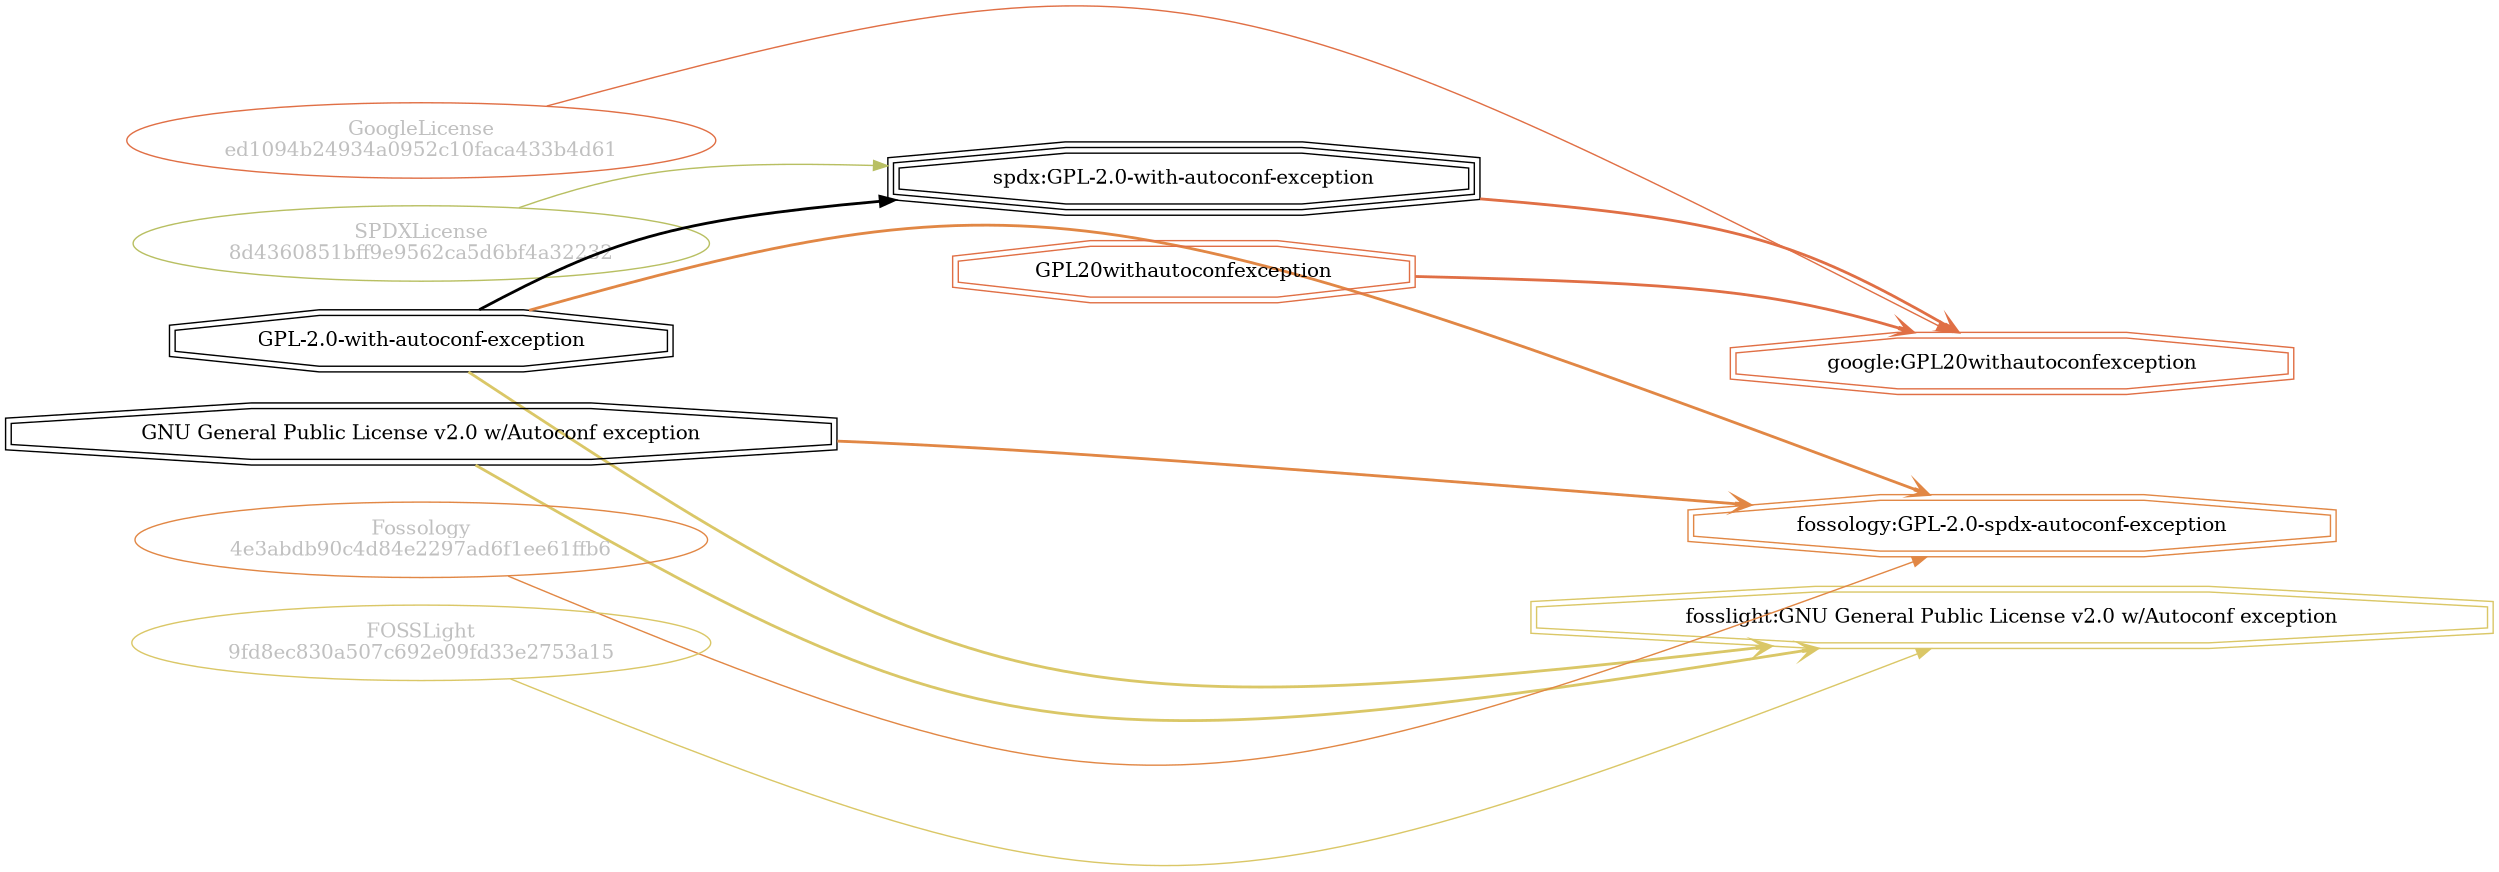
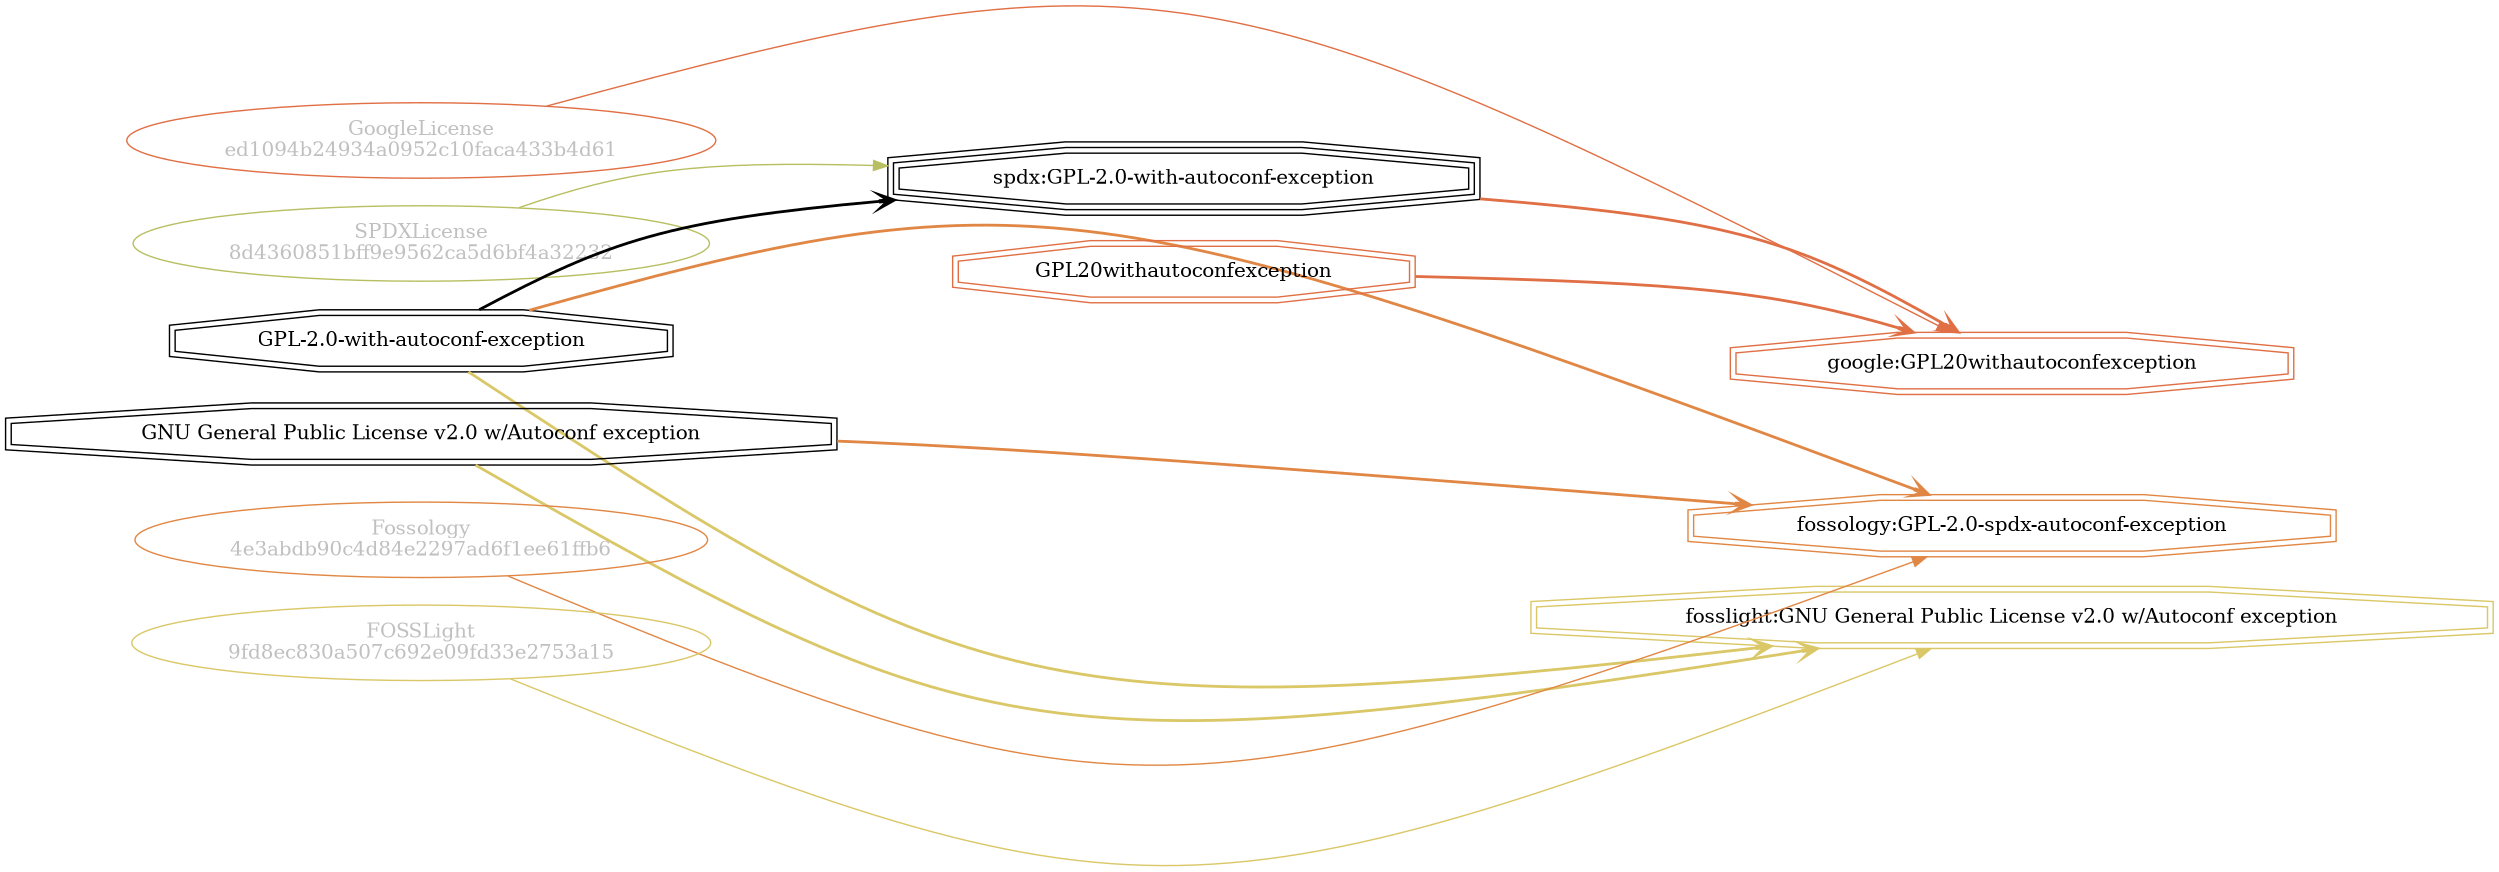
edge "GPL-2.0-with-autoconf-exception" -> "spdx:GPL-2.0-with-autoconf-exception": arrowhead normal -> vee
